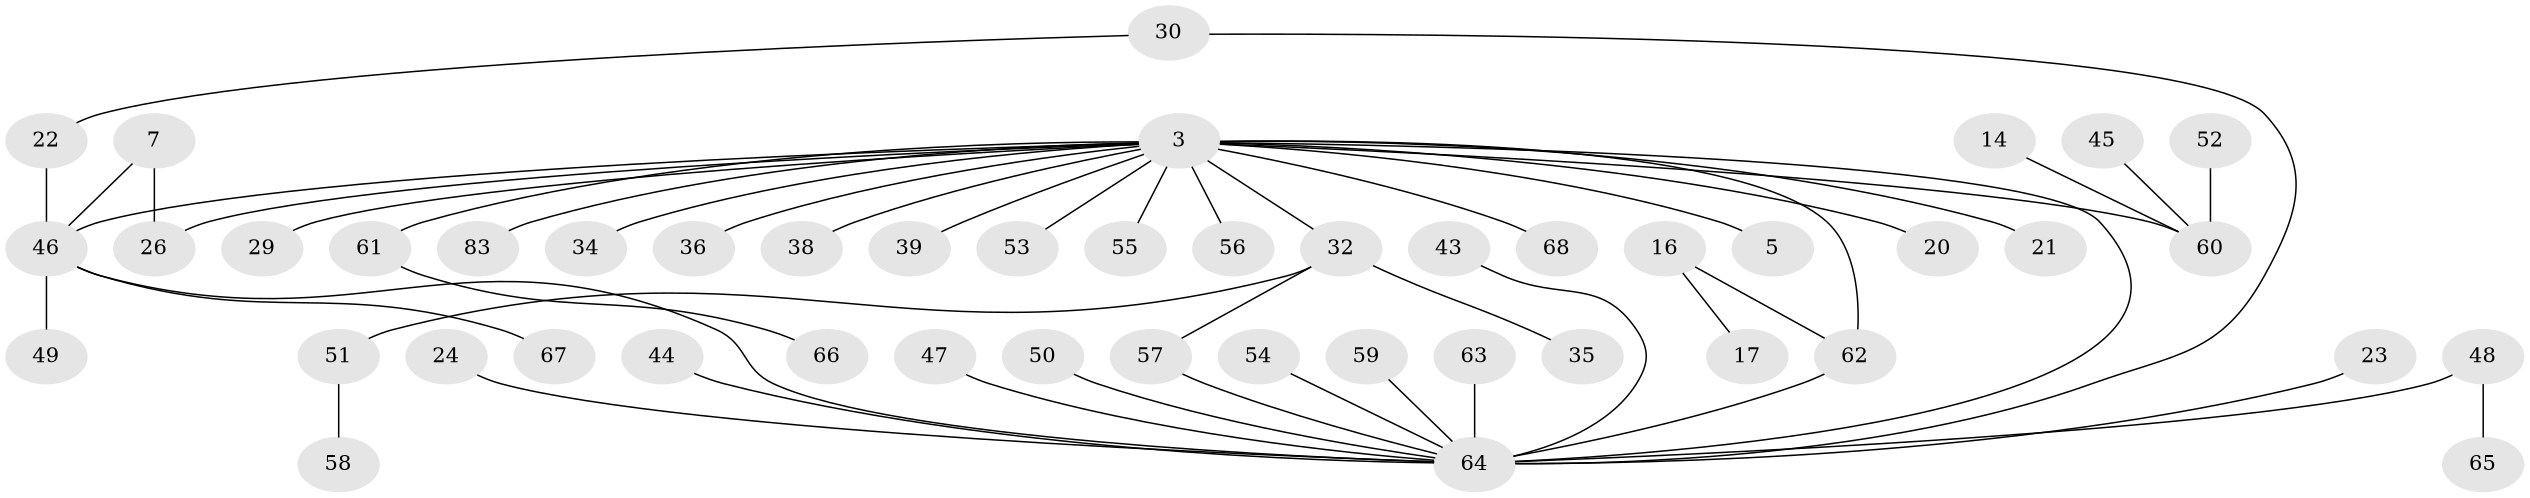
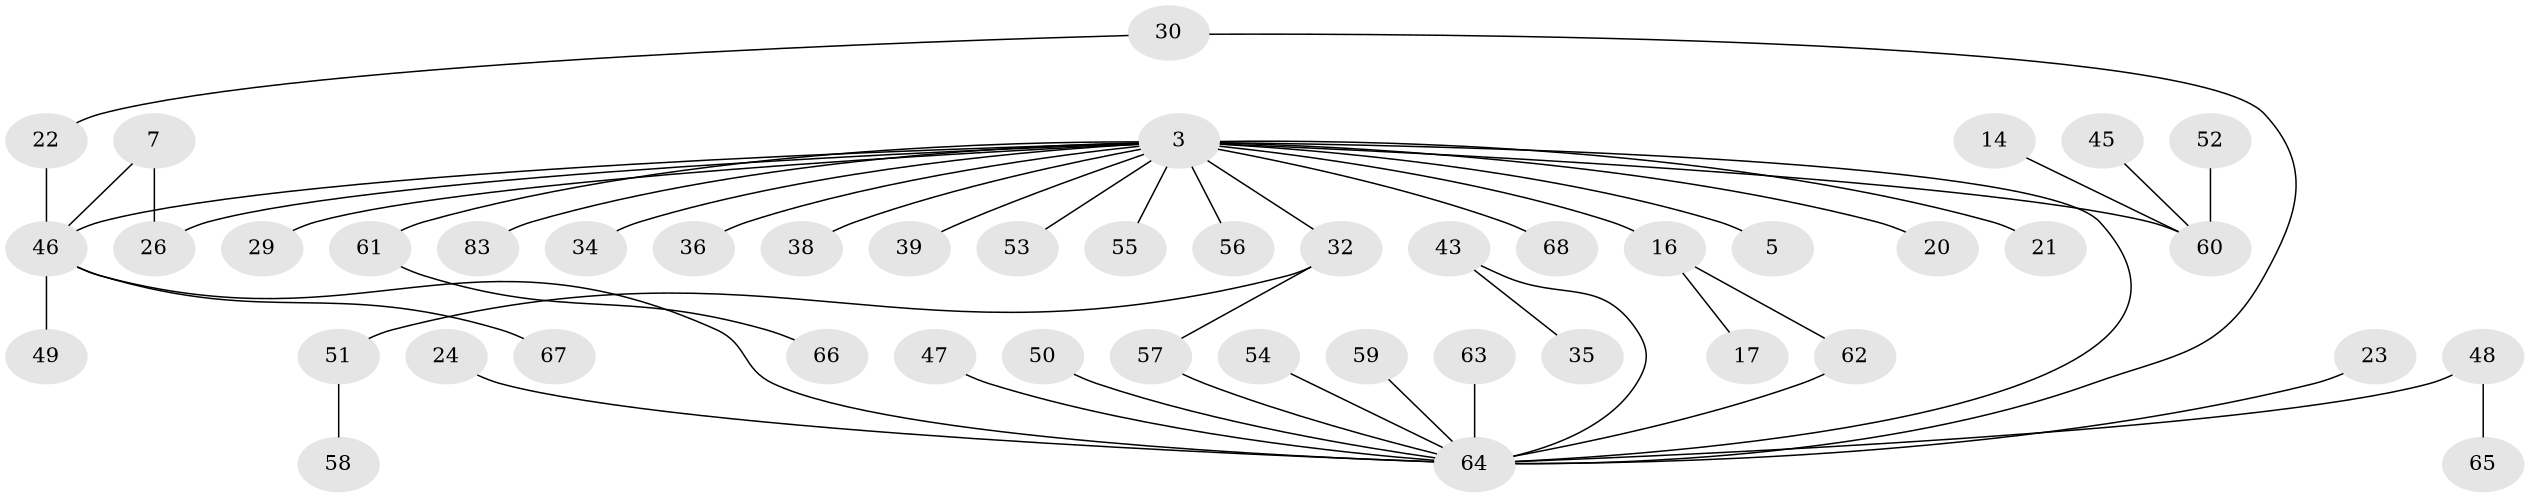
edge "3" -- "62": now "3" -- "16"
edge "32" -- "35": now "43" -- "35"
node "44": removed
